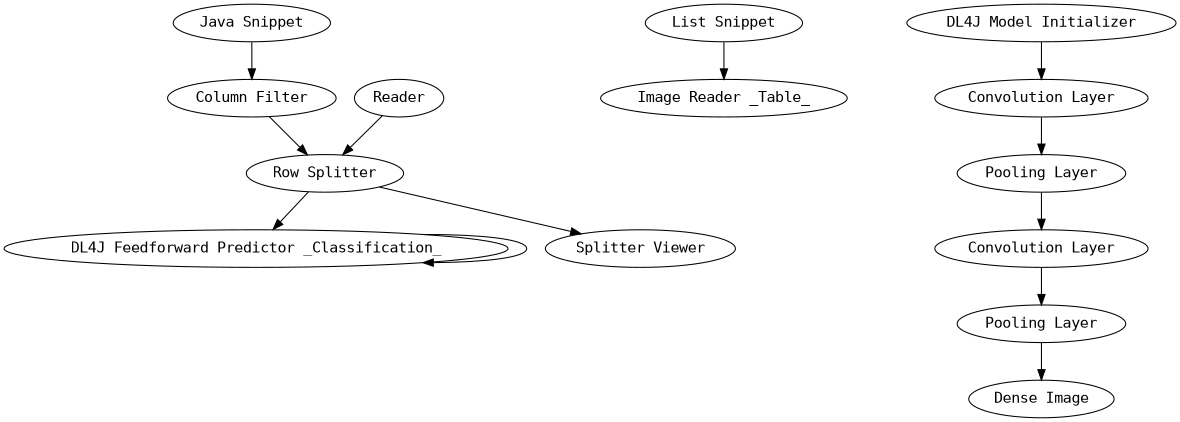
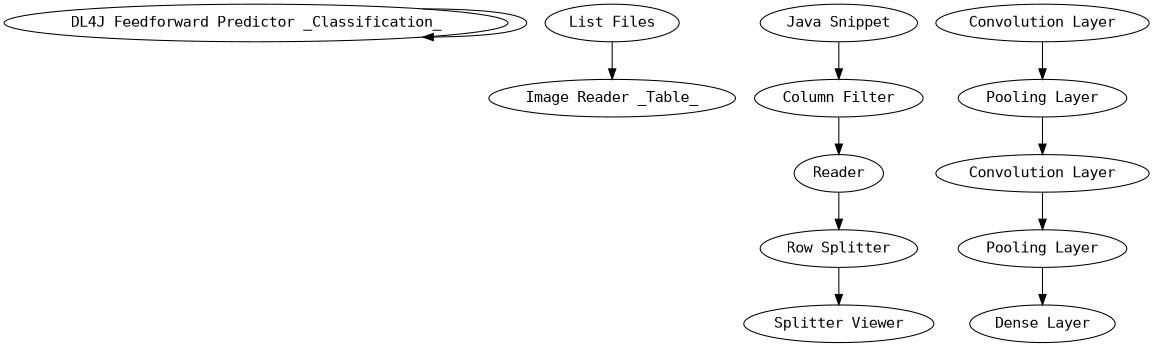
node "List Snippet": label "List Snippet" -> "List Files"
node "DL4J Model Initializer": removed
edge "Column Filter" -> "Row Splitter": now "Column Filter" -> "Reader"
edge "Row Splitter" -> "DL4J Feedforward Predictor _Classification_": removed
node "Dense Image": label "Dense Image" -> "Dense Layer"
